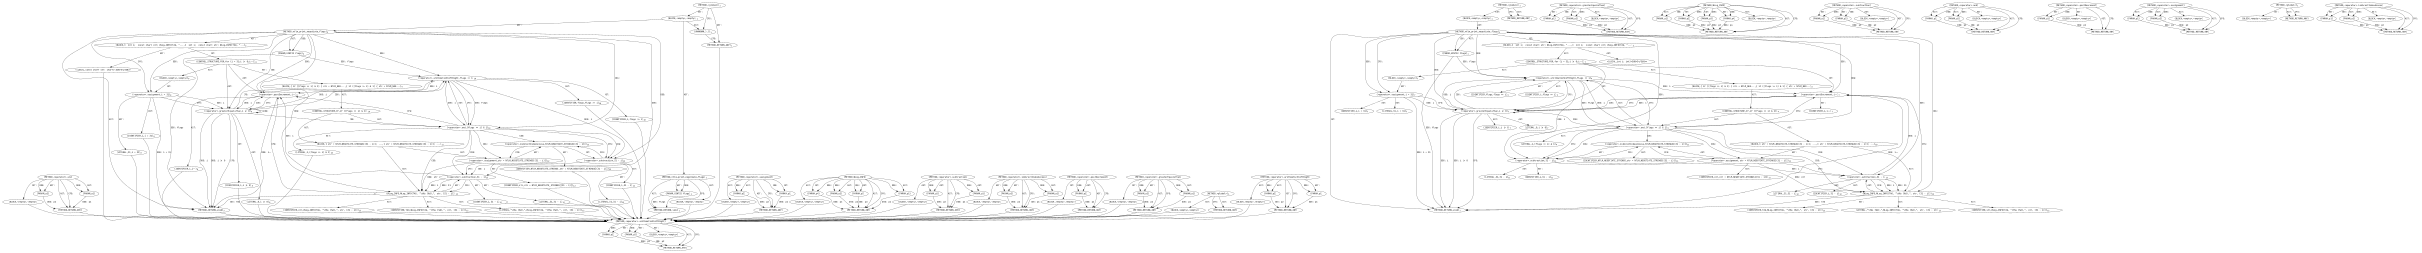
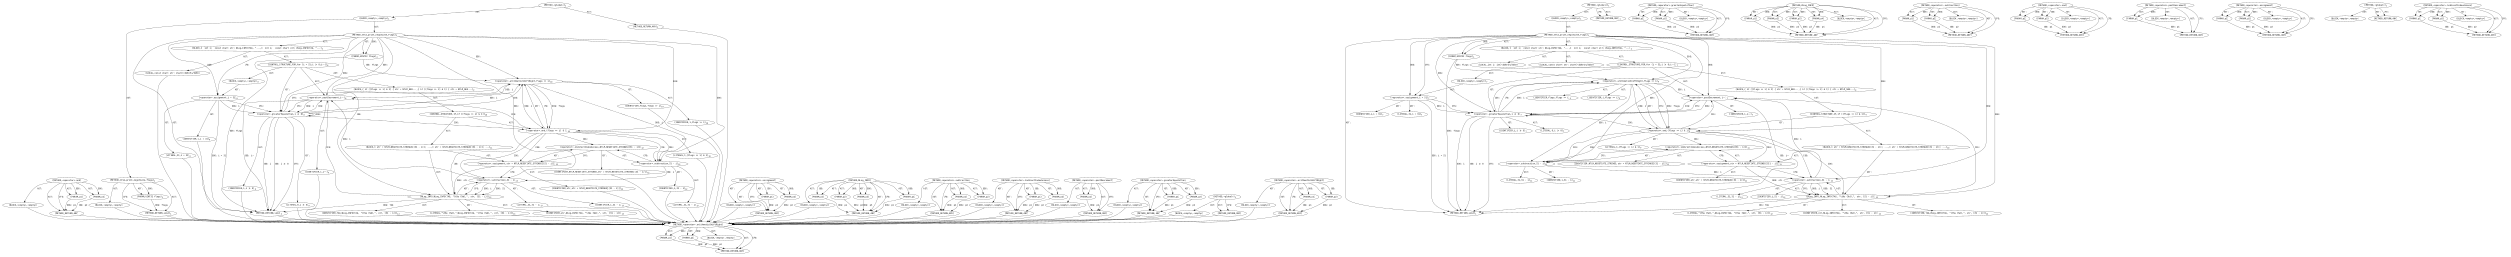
node "(UNKNOWN,),))": removed
node "<(LOCAL,const char* str: char*)<SUB>4</SUB>>": added
